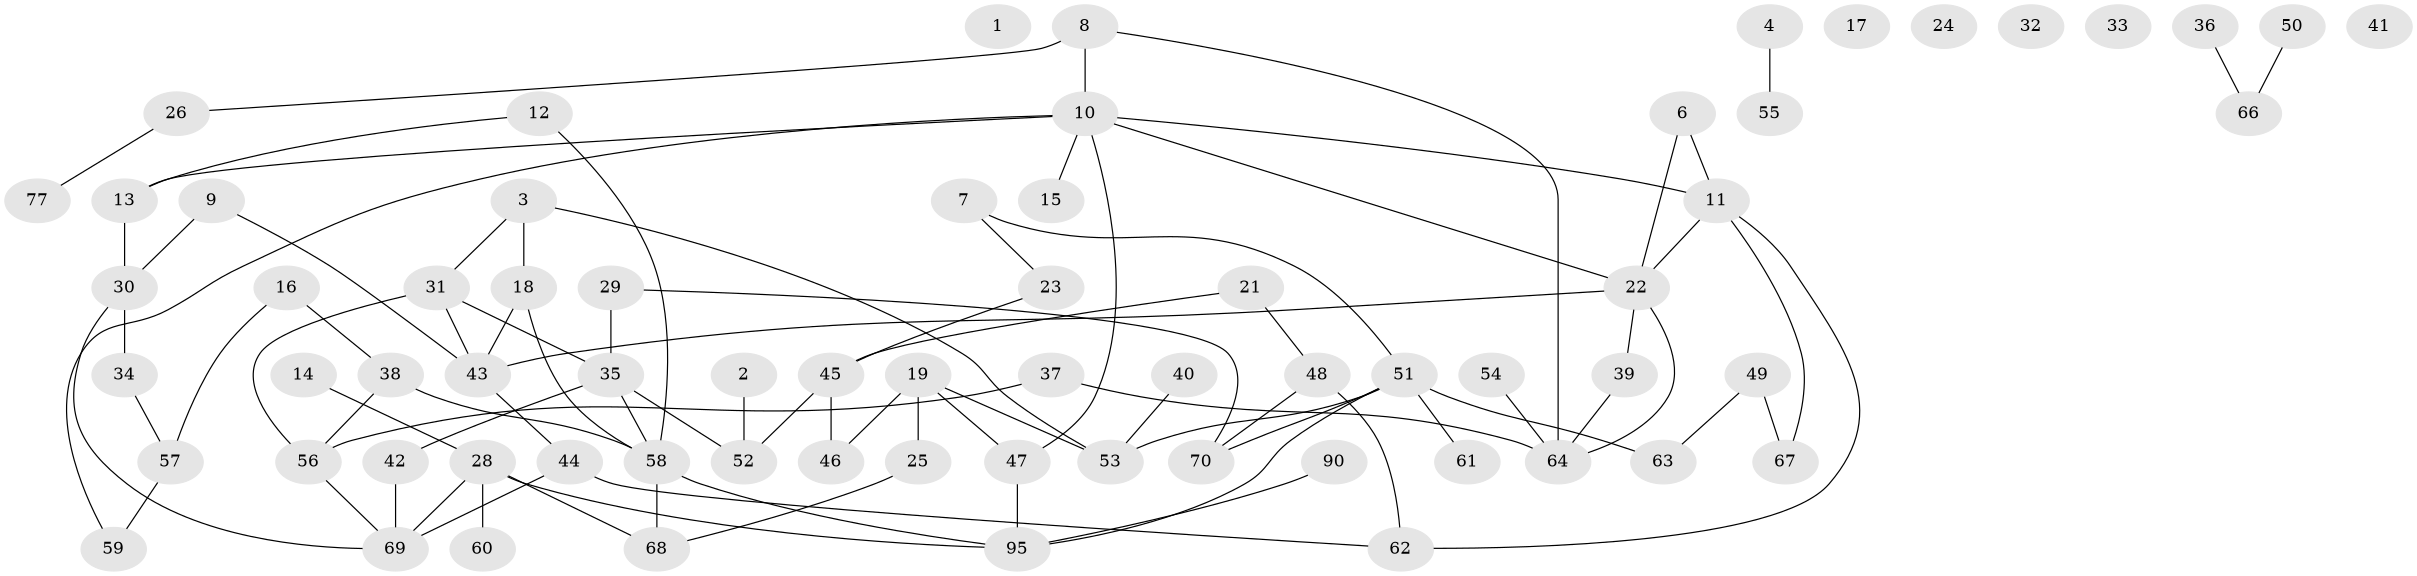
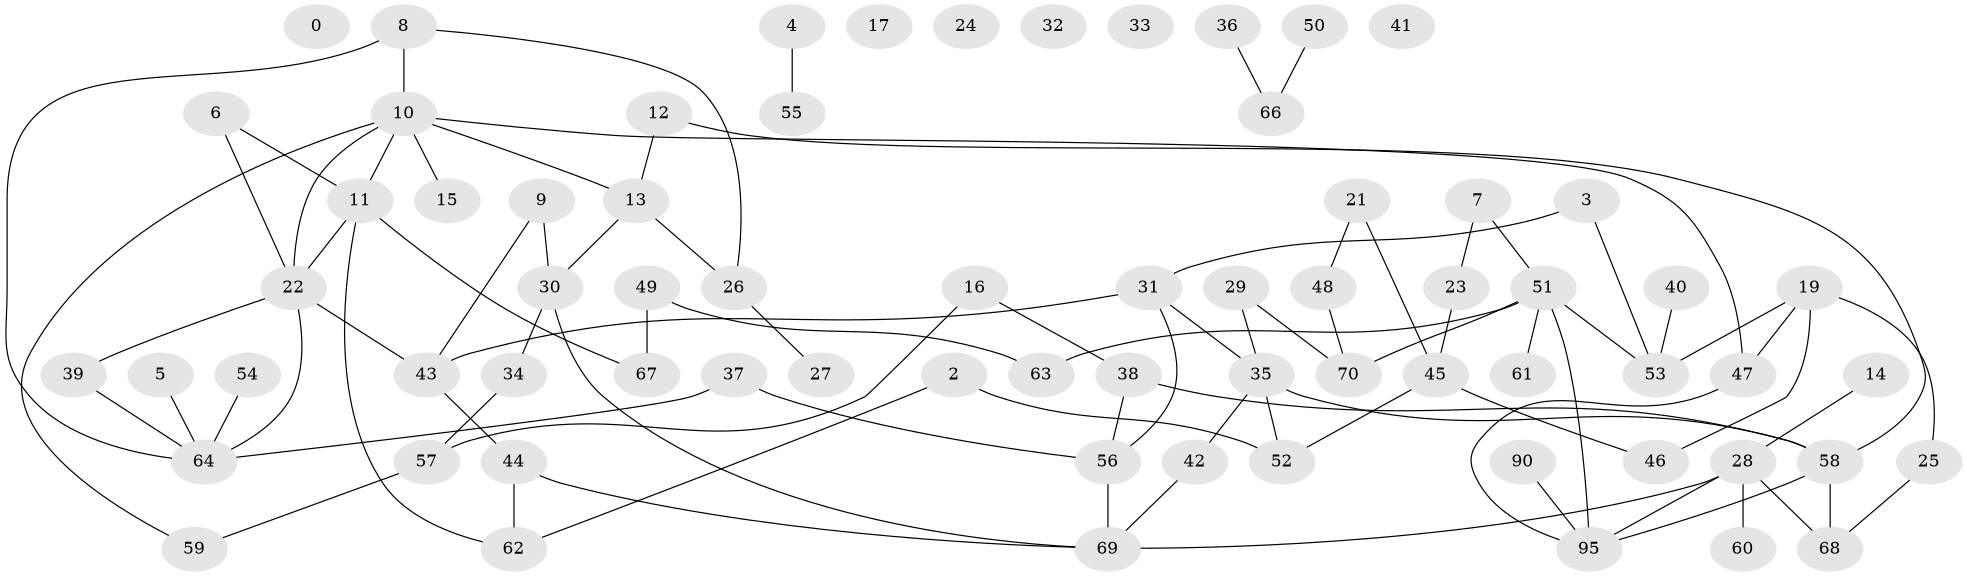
node "1": label "1" -> "0"
node "77": label "77" -> "27"
edge "13" -- "26": added
node "18": removed
node "5": added
edge "48" -- "62": now "2" -- "62"
